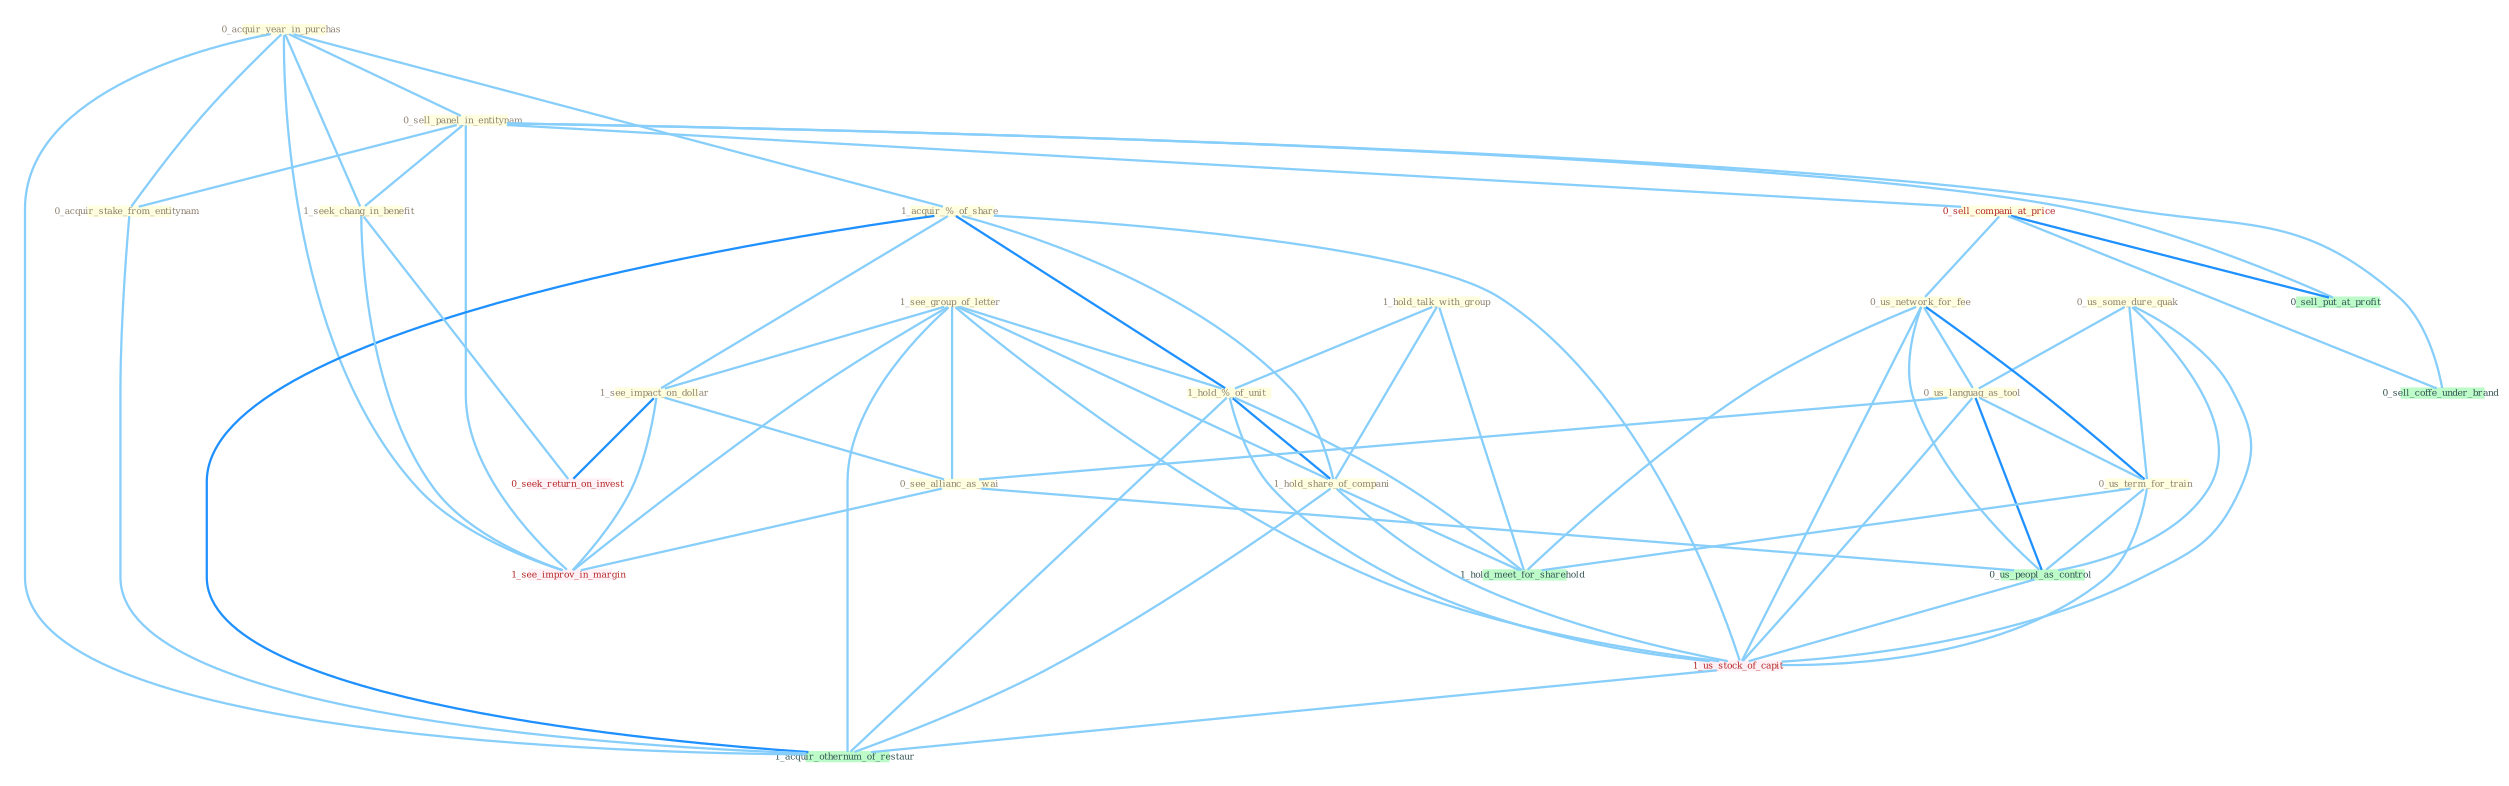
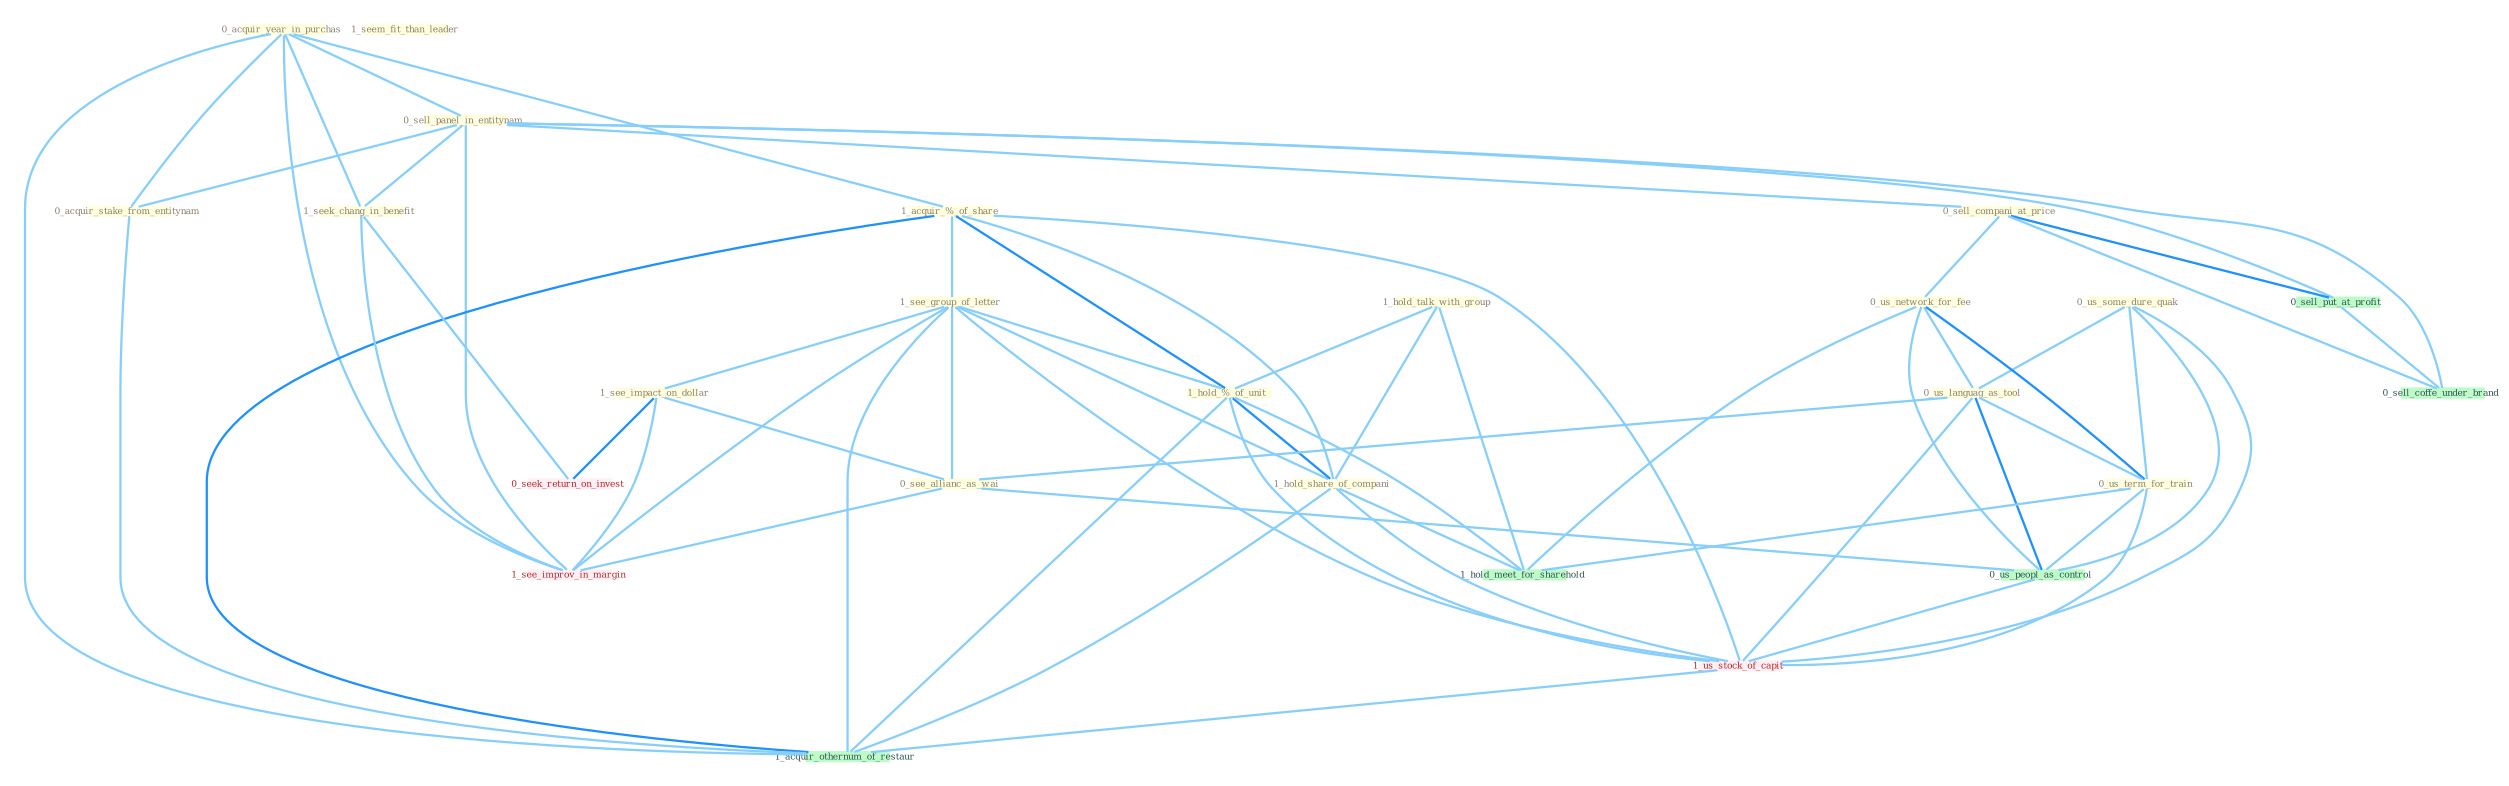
node "1_seem_fit_than_leader": added
node "0_sell_compani_at_price": fontcolor #b22222 -> #8b7d6b
edge "1_acquir_%_of_share" -- "1_see_impact_on_dollar": now "1_acquir_%_of_share" -- "1_see_group_of_letter"
edge "0_sell_put_at_profit" -- "0_sell_coffe_under_brand": added
edge "0_us_network_for_fee" -- "1_us_stock_of_capit": removed
